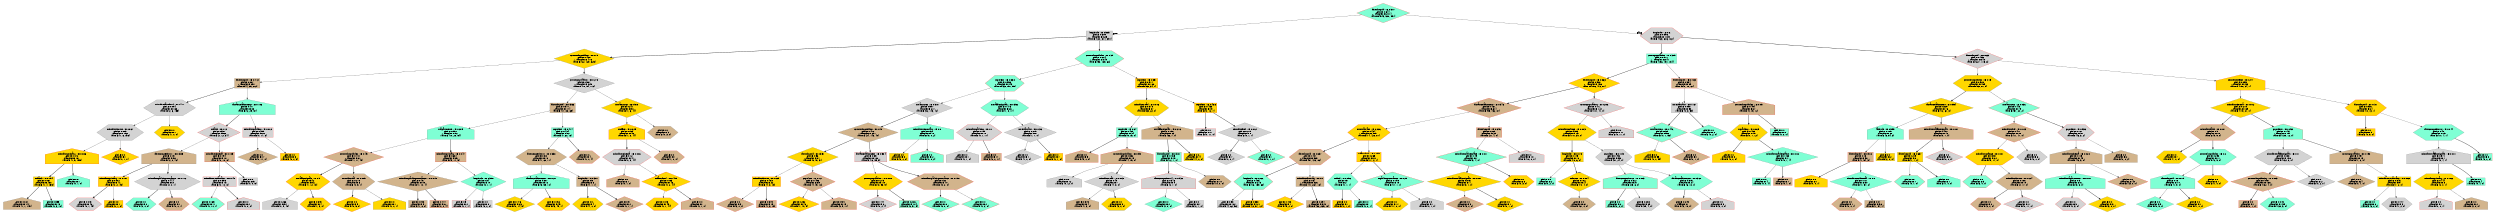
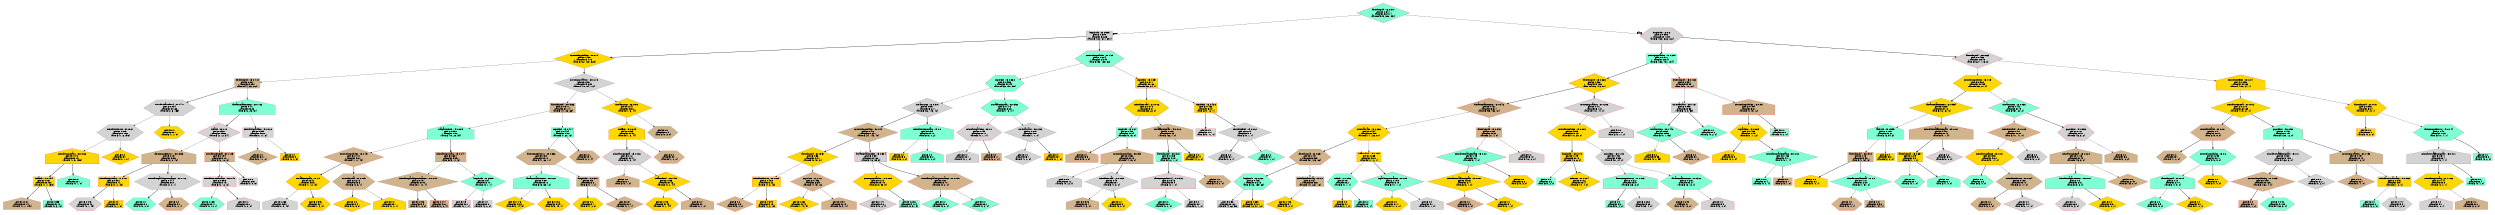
node "gini = 0.0 samples = 7 value = [7, 0, 0]": fillcolor gold -> tan
node "n_fuel <= 0.056 gini = 0.5 fuel = 2 value = [0, 1, 1]": label "n_fuel <= 0.056 gini = 0.5 fuel = 2 value = [0, 1, 1]" -> "n_fuel <= 0.056 gini = 0.5 samples = 2 value = [0, 1, 1]"
node "gini = 0.349 samples = 19 value = [1, 3, 15]": fillcolor tan -> gold
node "gini = 0.294 samples = 319 value = [36, 265, 18]": removed
node "gini = 0.0 samples = 61 value = [61, 0, 0]": removed
